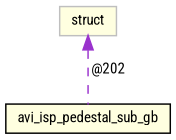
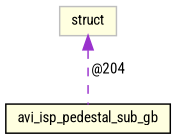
edge "avi_isp_pedestal_sub_gb" -> "struct": label " @202" -> " @204"
